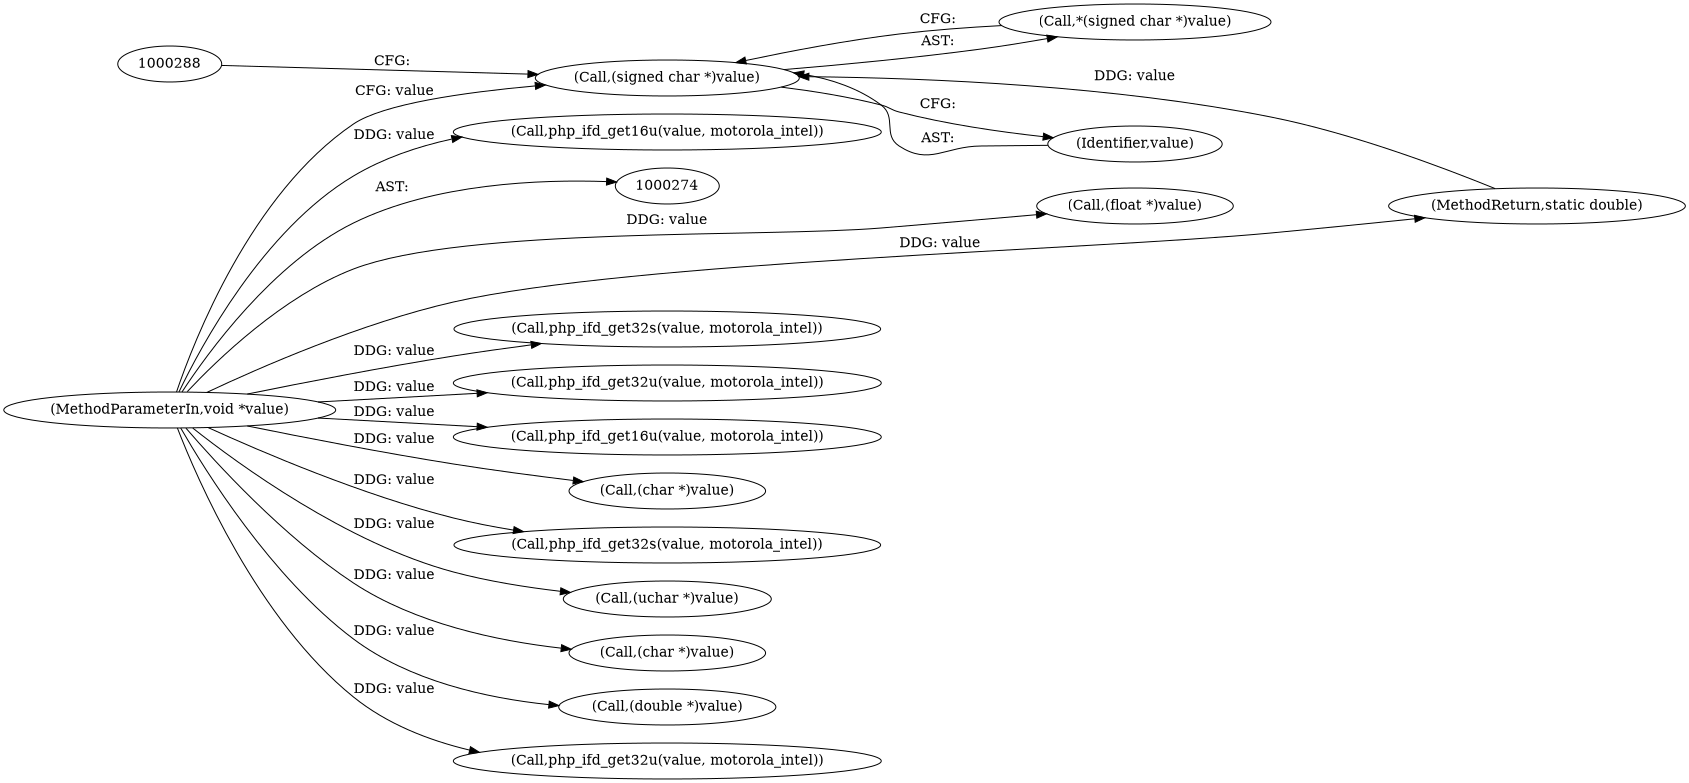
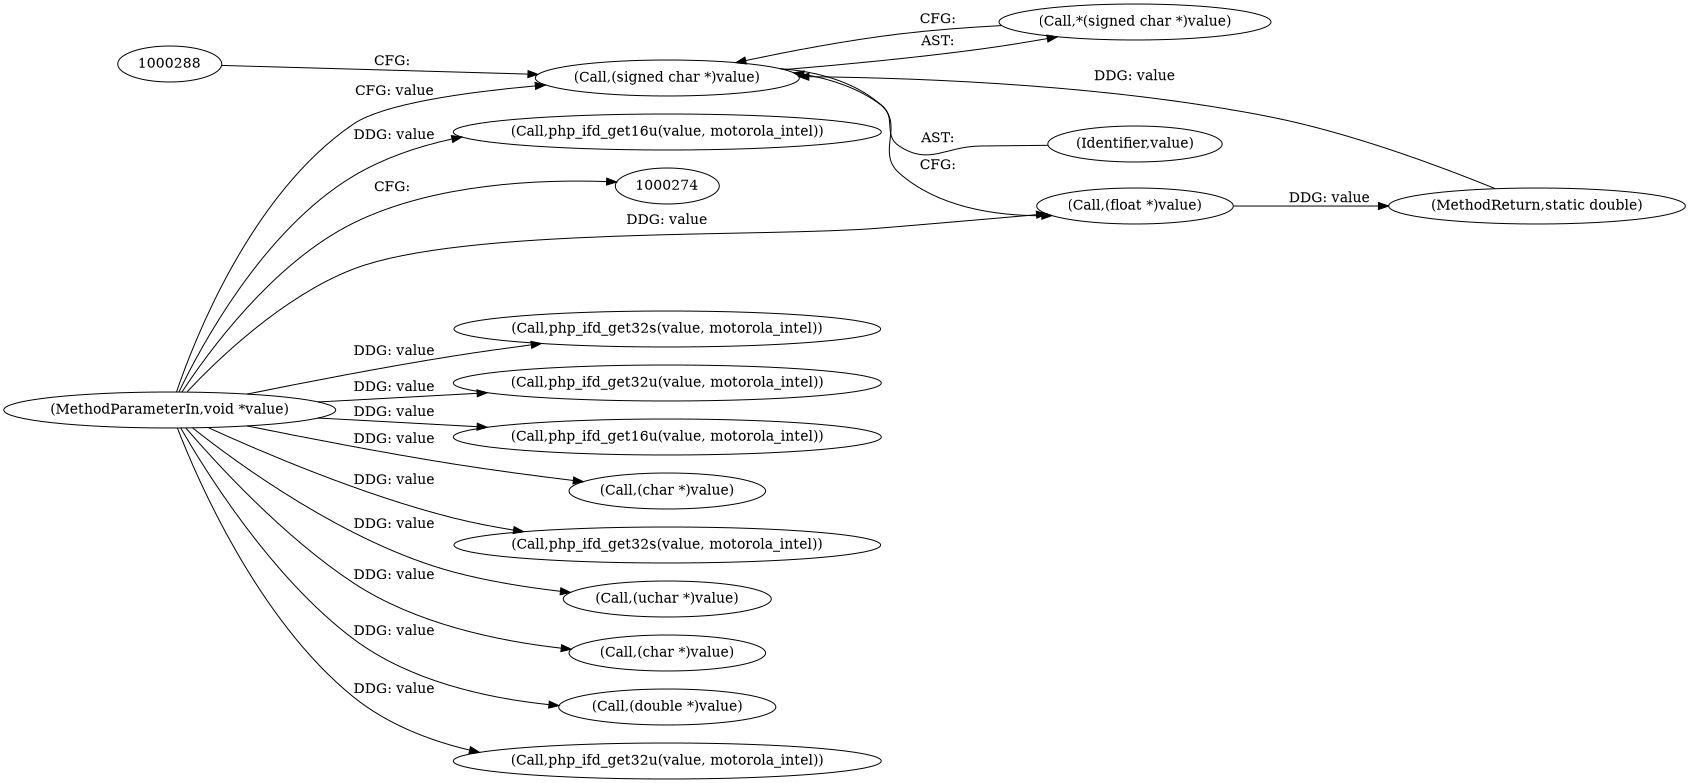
edge "(Call,(signed char *)value)" -> "(Identifier,value)": now "(Call,(signed char *)value)" -> "(Call,(float *)value)"
edge "(MethodParameterIn,void *value)" -> "1000274": label "AST: " -> "CFG: "
edge "(MethodParameterIn,void *value)" -> "(MethodReturn,static double)": now "(Call,(float *)value)" -> "(MethodReturn,static double)"
